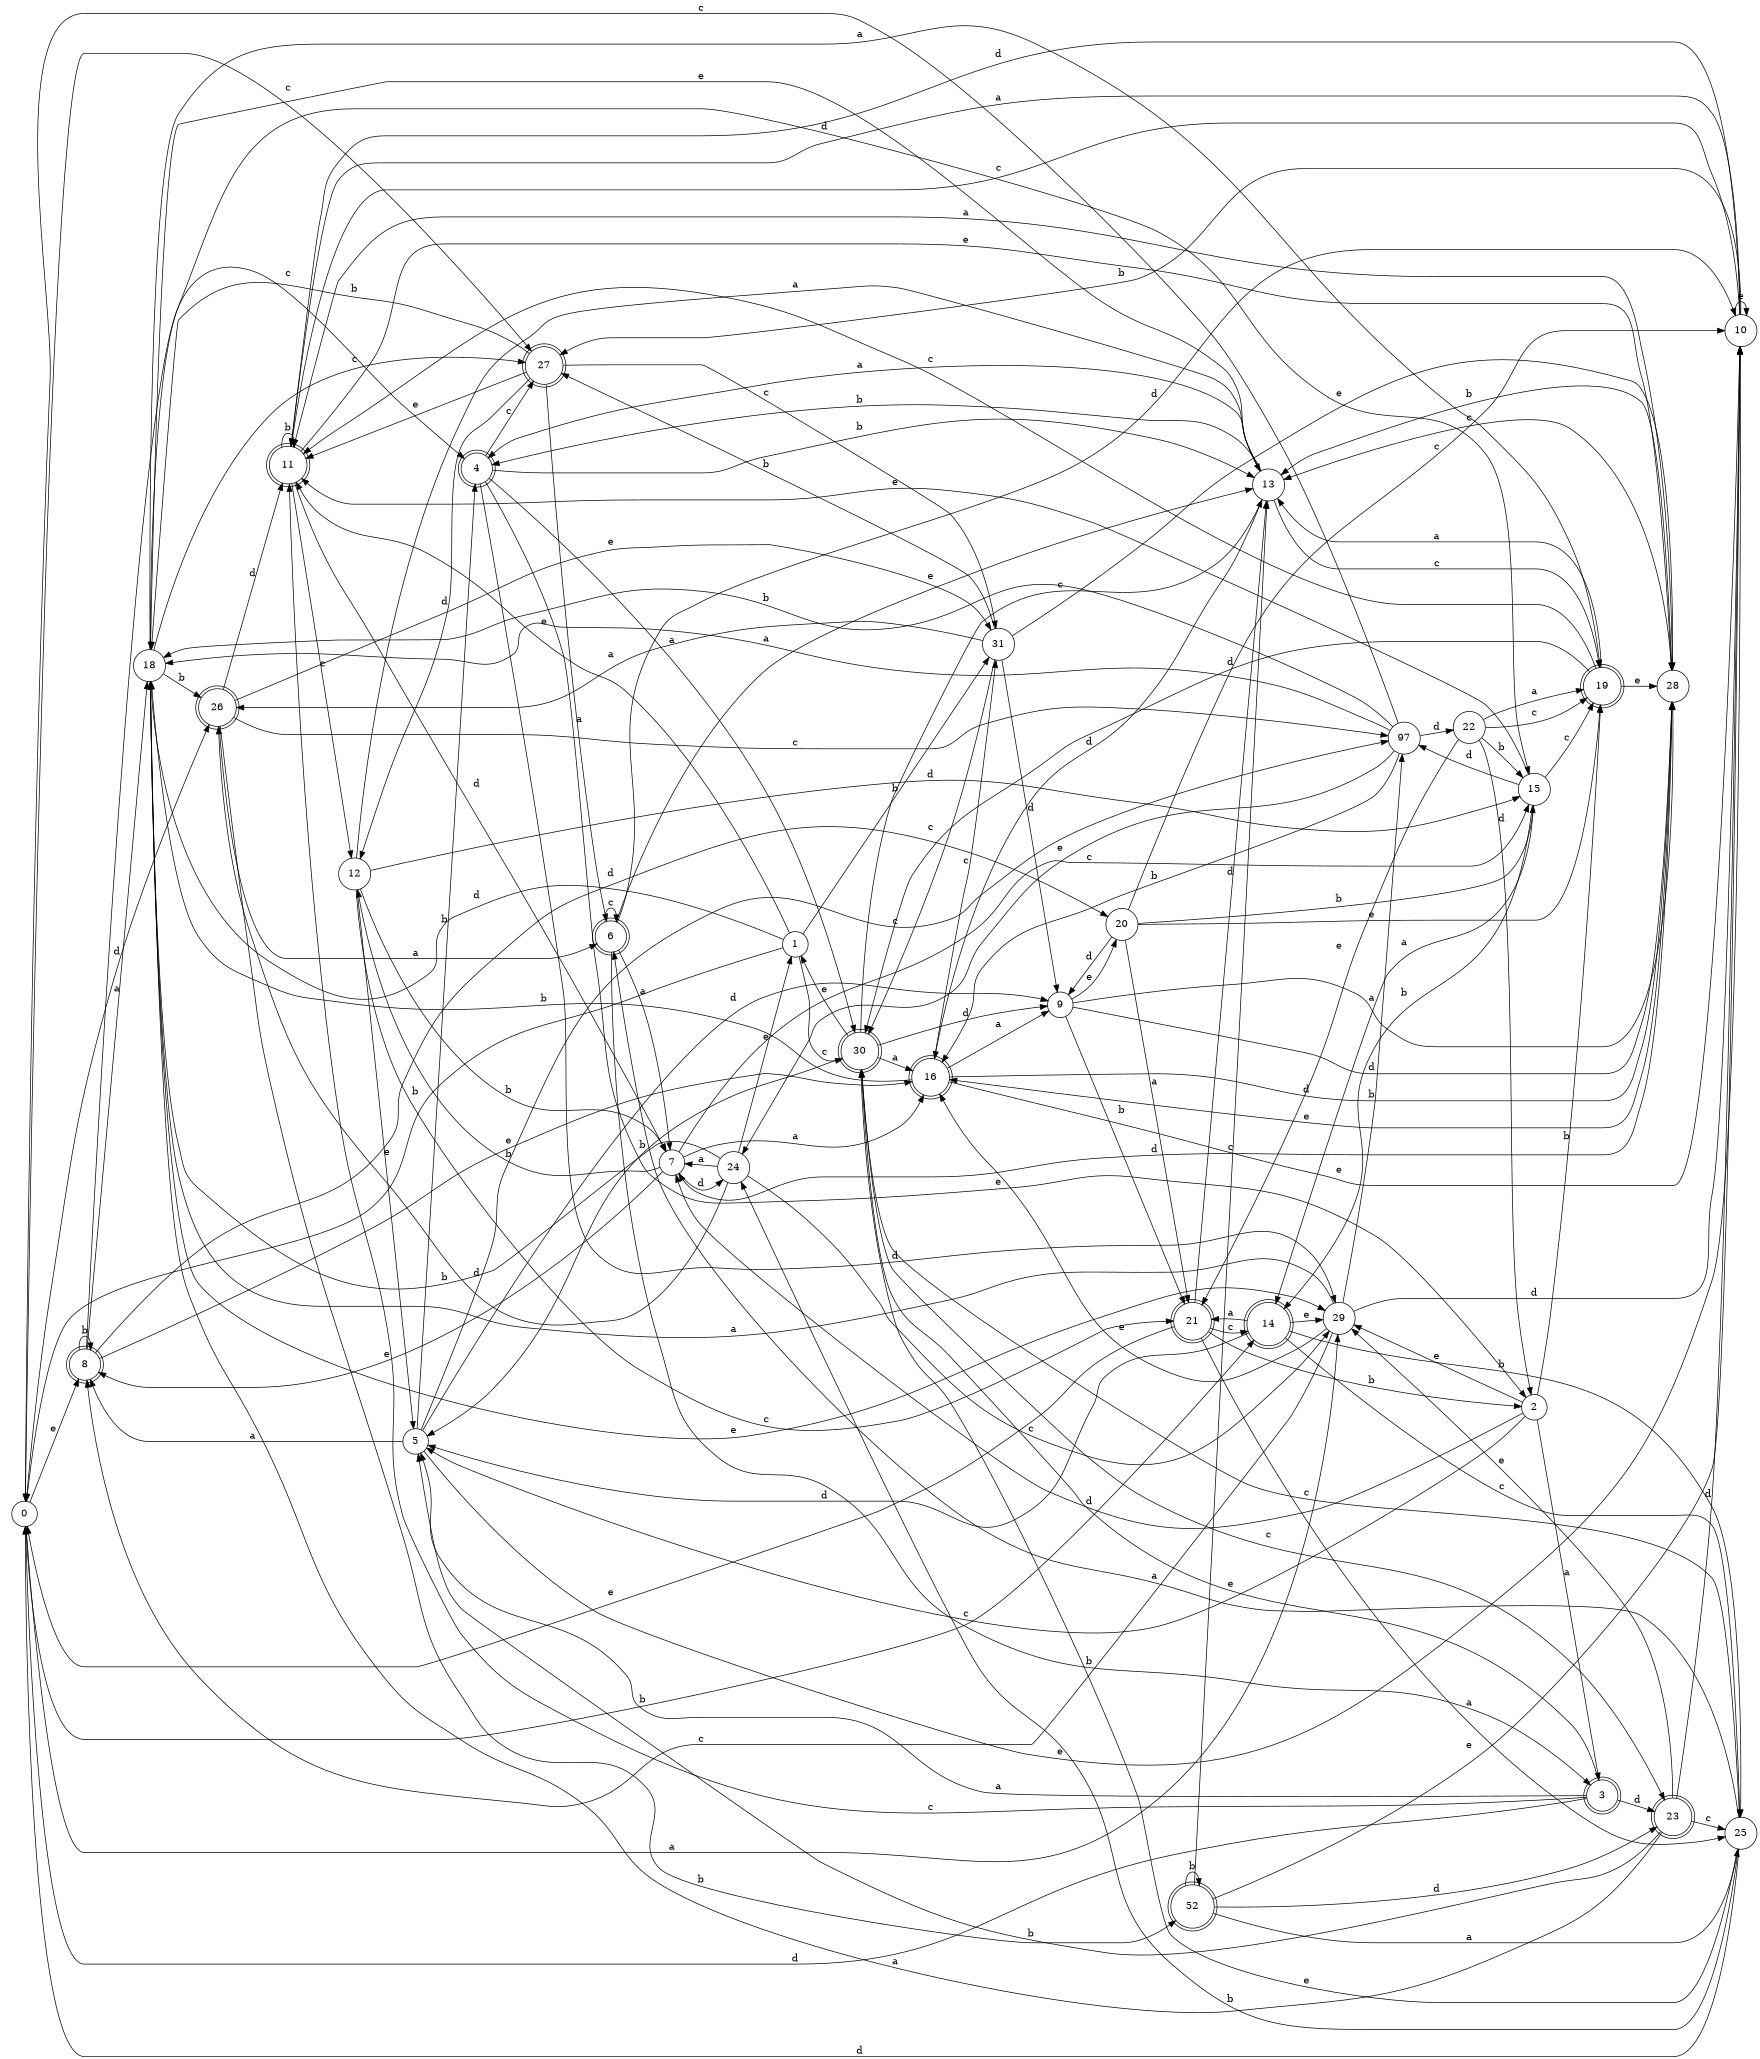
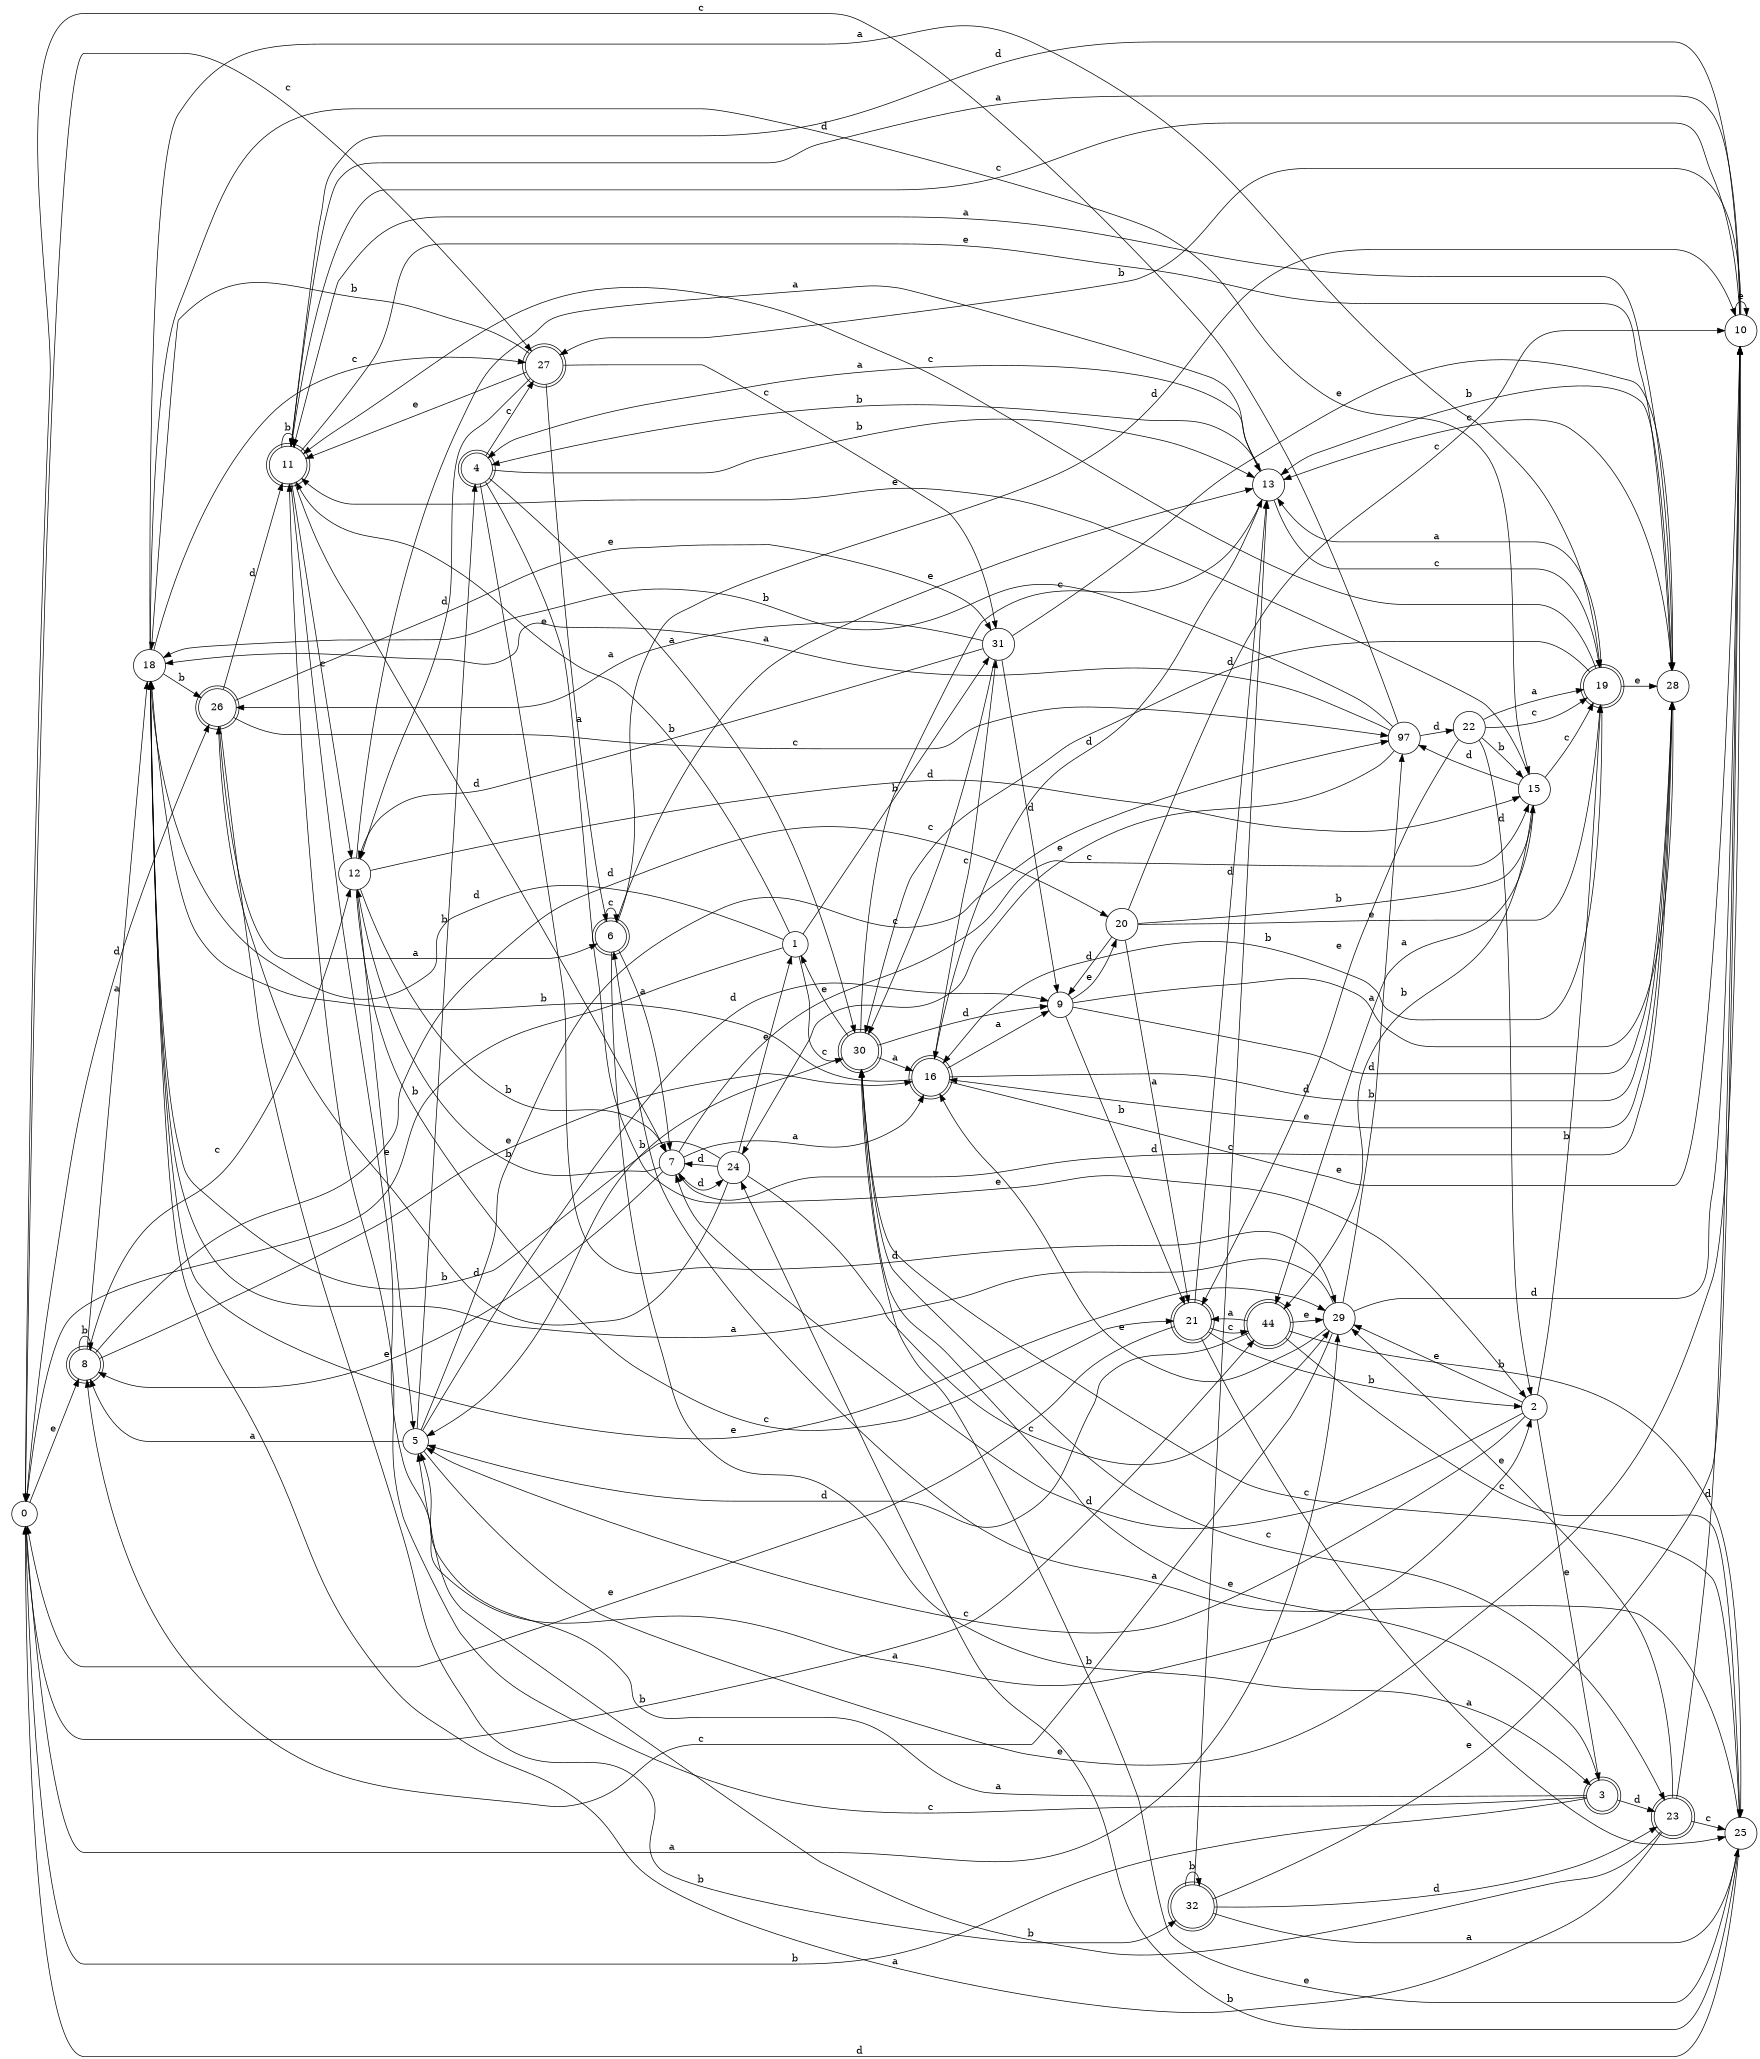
edge "13" -> "18": removed, label "e"
edge "31" -> "27": now "31" -> "12"
edge "8" -> "4": now "8" -> "12"
edge "97" -> "16": now "19" -> "16"
edge "24" -> "7": label "a" -> "d"
node "14": label "14" -> "44"
edge "2" -> "3": label "a" -> "e"
edge "11" -> "2": added, label "a"
node "52": label "52" -> "32"
edge "3" -> "0": label "d" -> "b"
